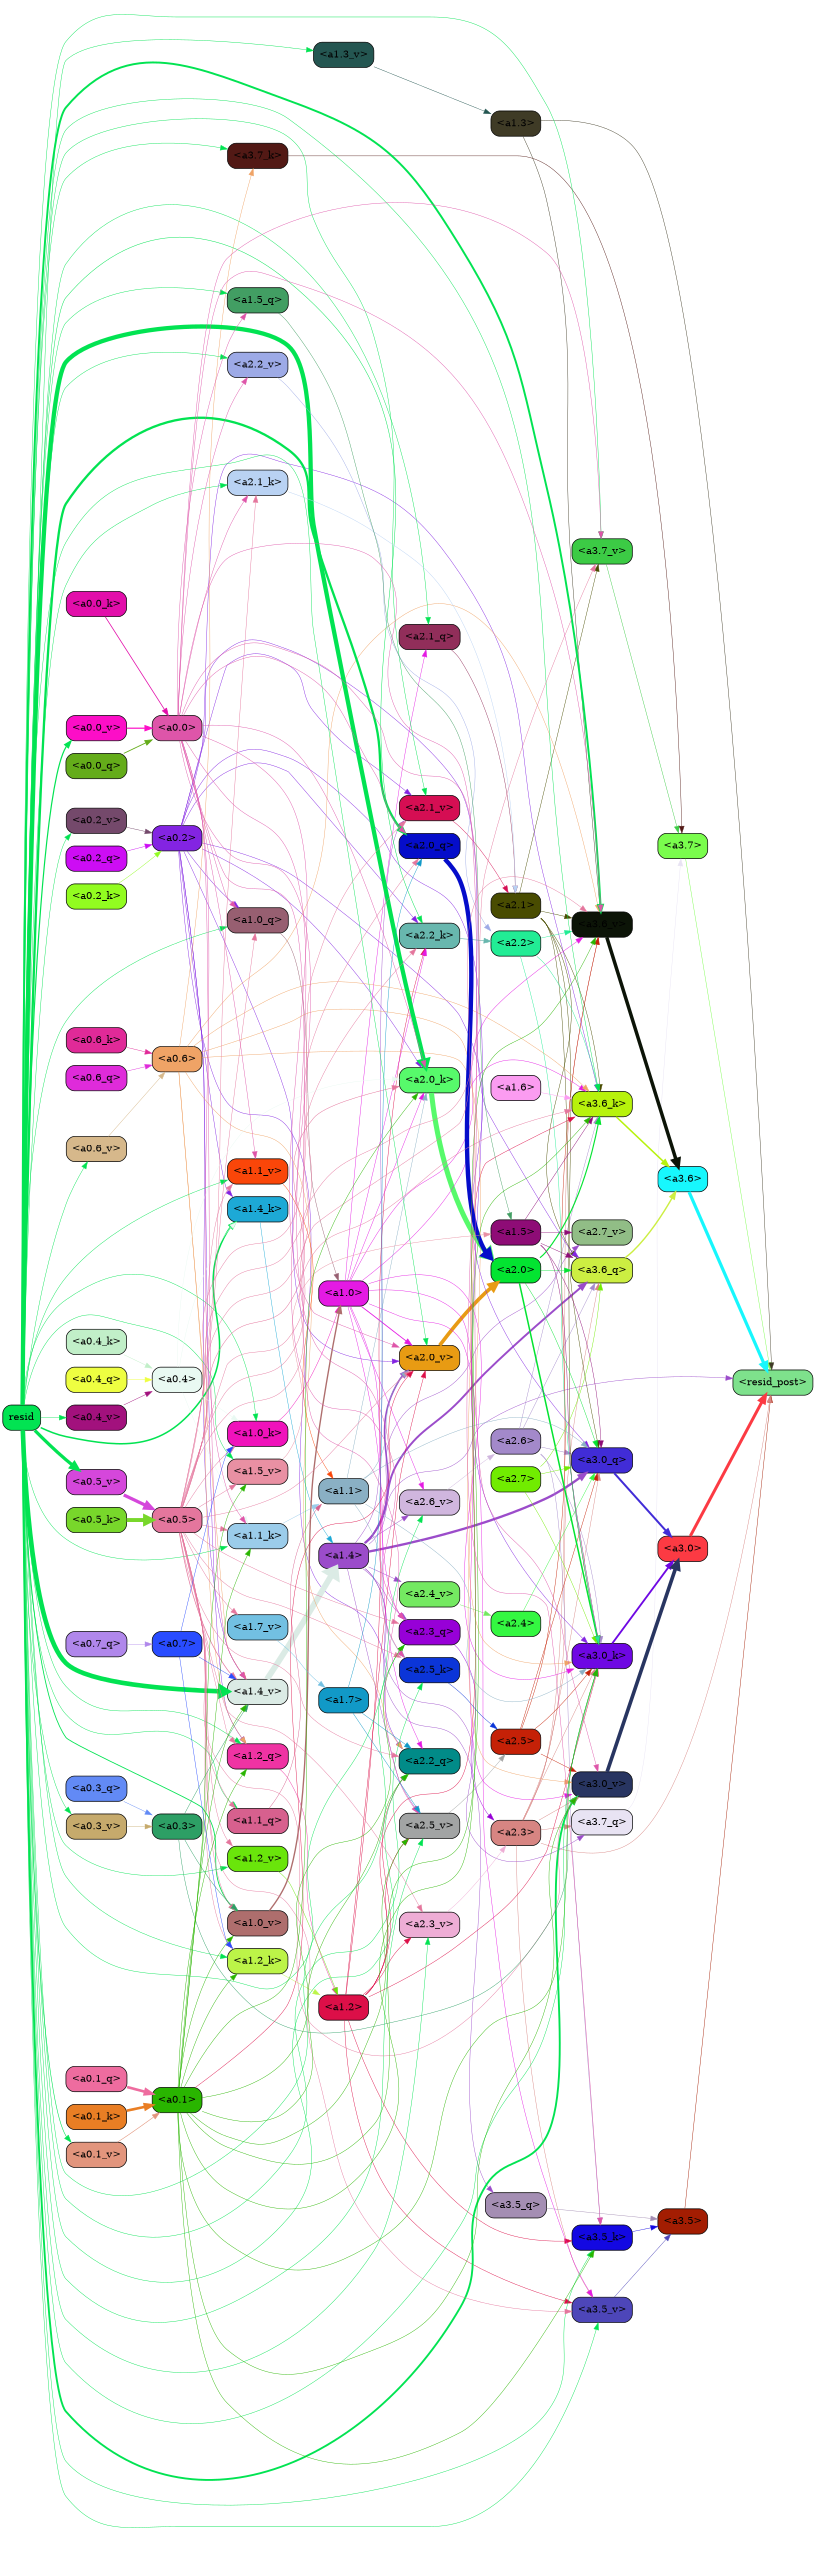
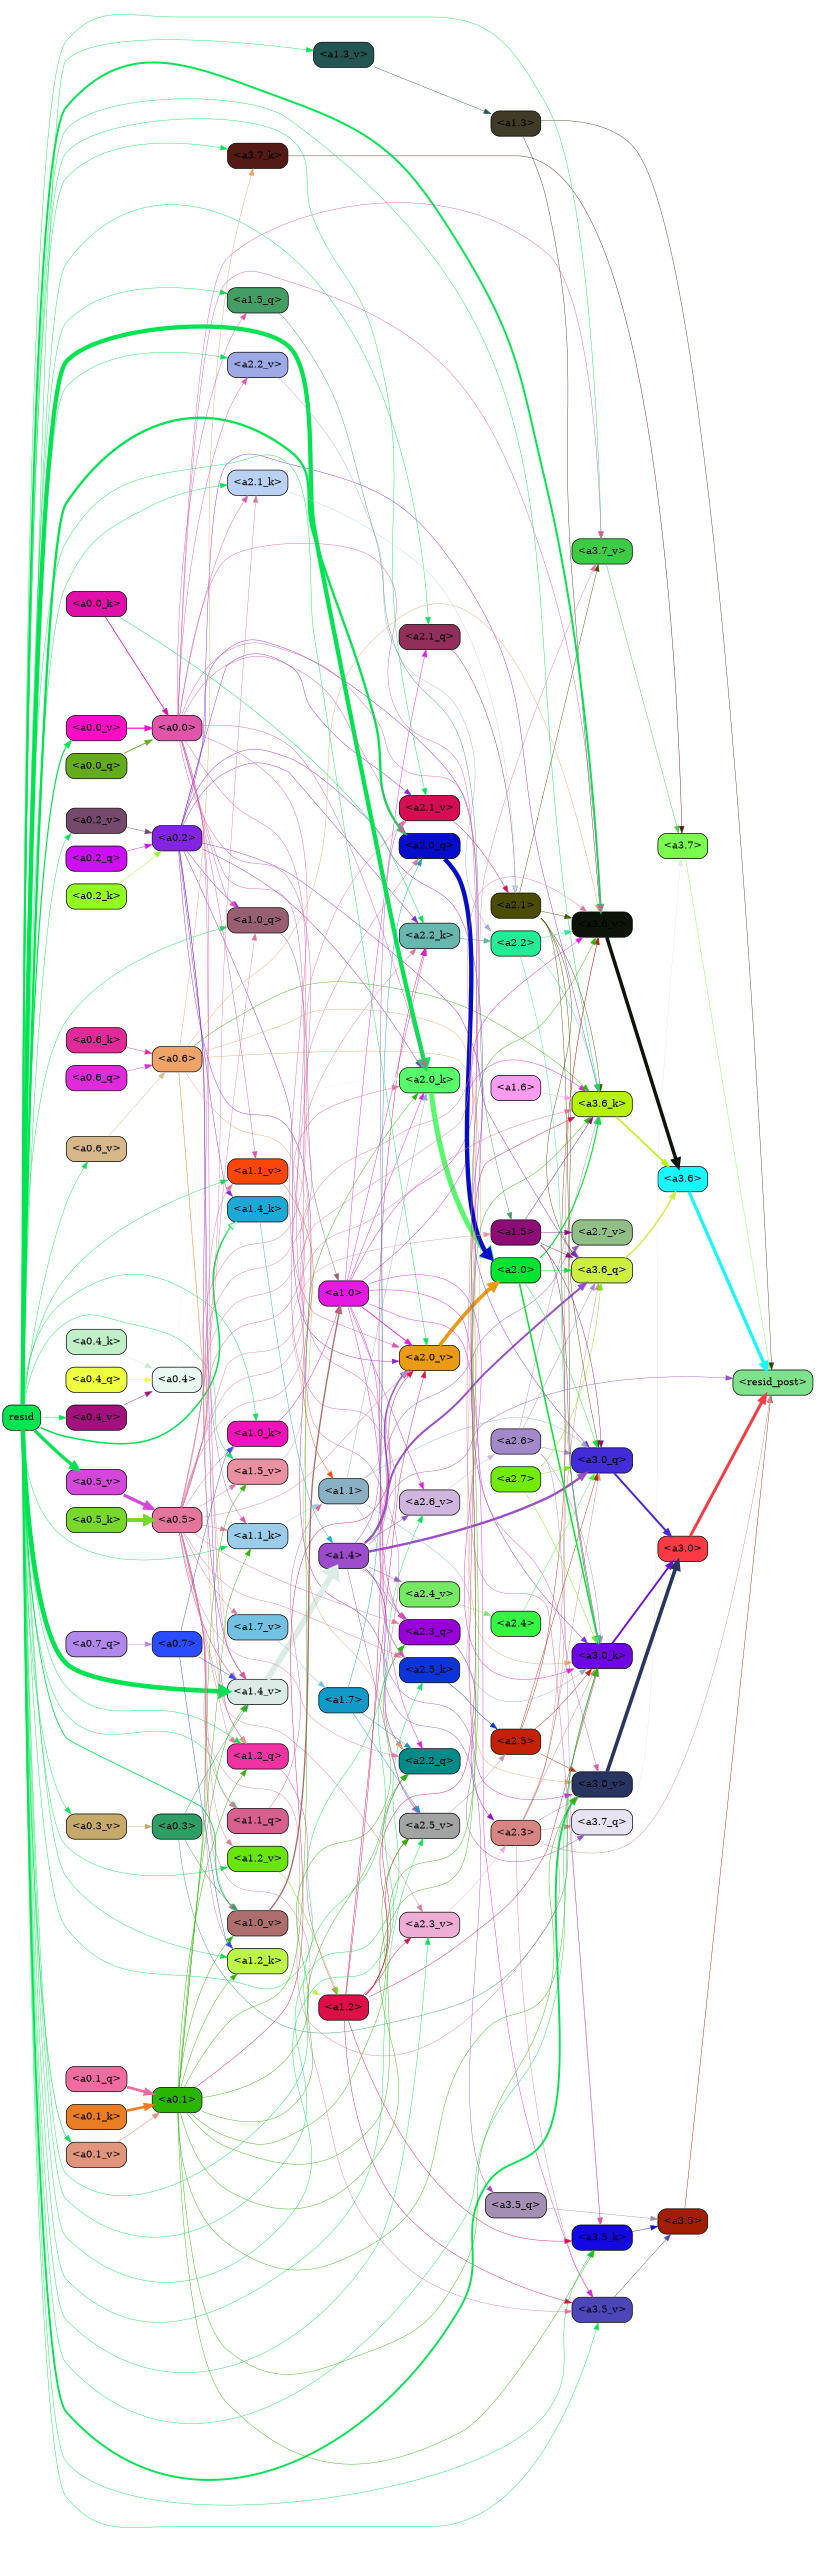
edge "resid" -> "<a2.2_k>": now "<a0.0_k>" -> "<a2.2_k>"
edge "<a0.6>" -> "<a3.6_k>": color #efa366 -> #29b500
node "<a0.3_q>": removed
